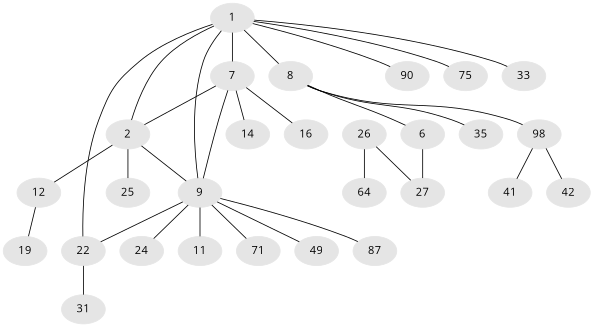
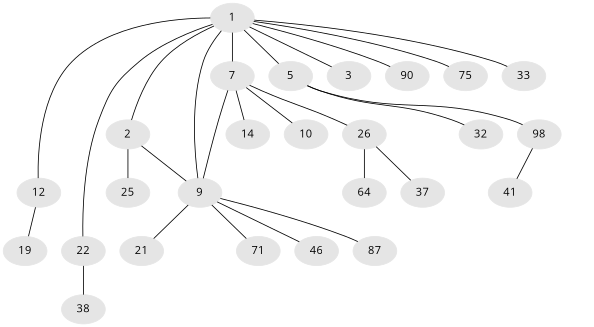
node "8": label "8" -> "5"
node "3": added
edge "7" -- "2": now "7" -- "26"
node "16": label "16" -> "10"
node "6": removed
node "35": label "35" -> "32"
edge "2" -- "12": now "1" -- "12"
node "27": label "27" -> "37"
node "42": removed
edge "9" -- "22": removed
node "24": label "24" -> "21"
node "11": removed
node "49": label "49" -> "46"
node "31": label "31" -> "38"
